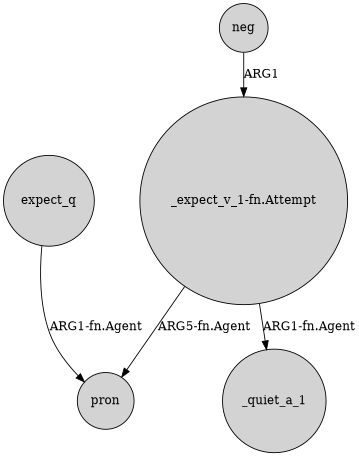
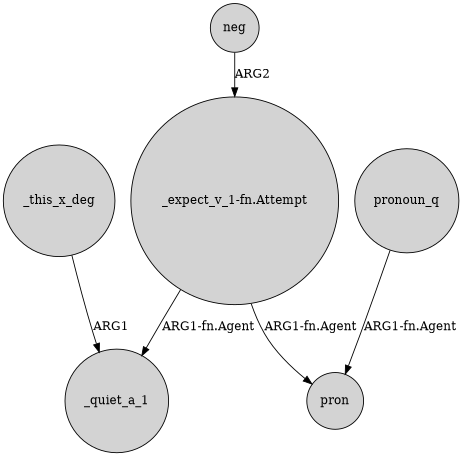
edge "neg" -> "_expect_v_1-fn.Attempt": label "ARG1" -> "ARG2"
node "expect_q": label "expect_q" -> "pronoun_q"
node "_this_x_deg": added
edge "_expect_v_1-fn.Attempt" -> "pron": label "ARG5-fn.Agent" -> "ARG1-fn.Agent"
